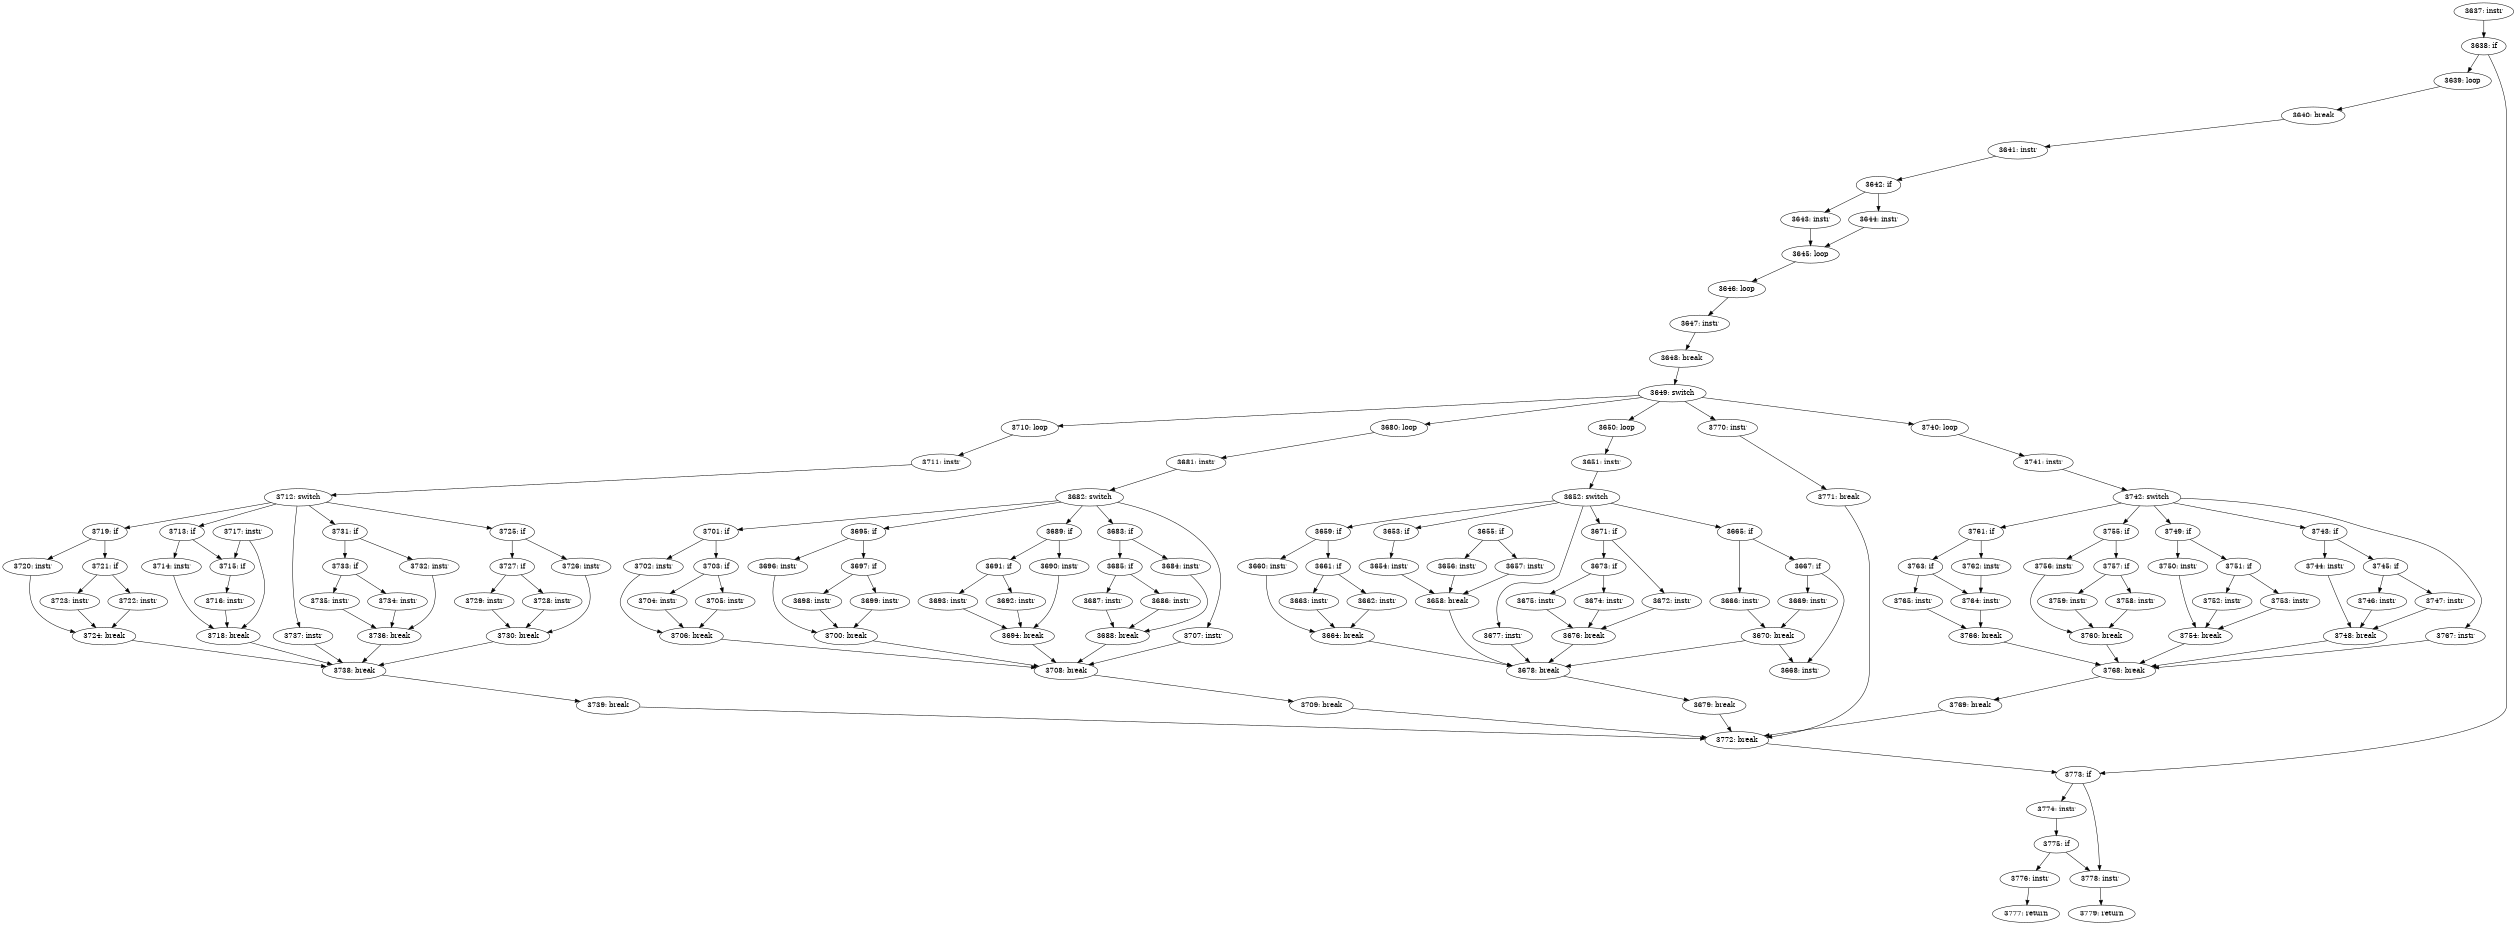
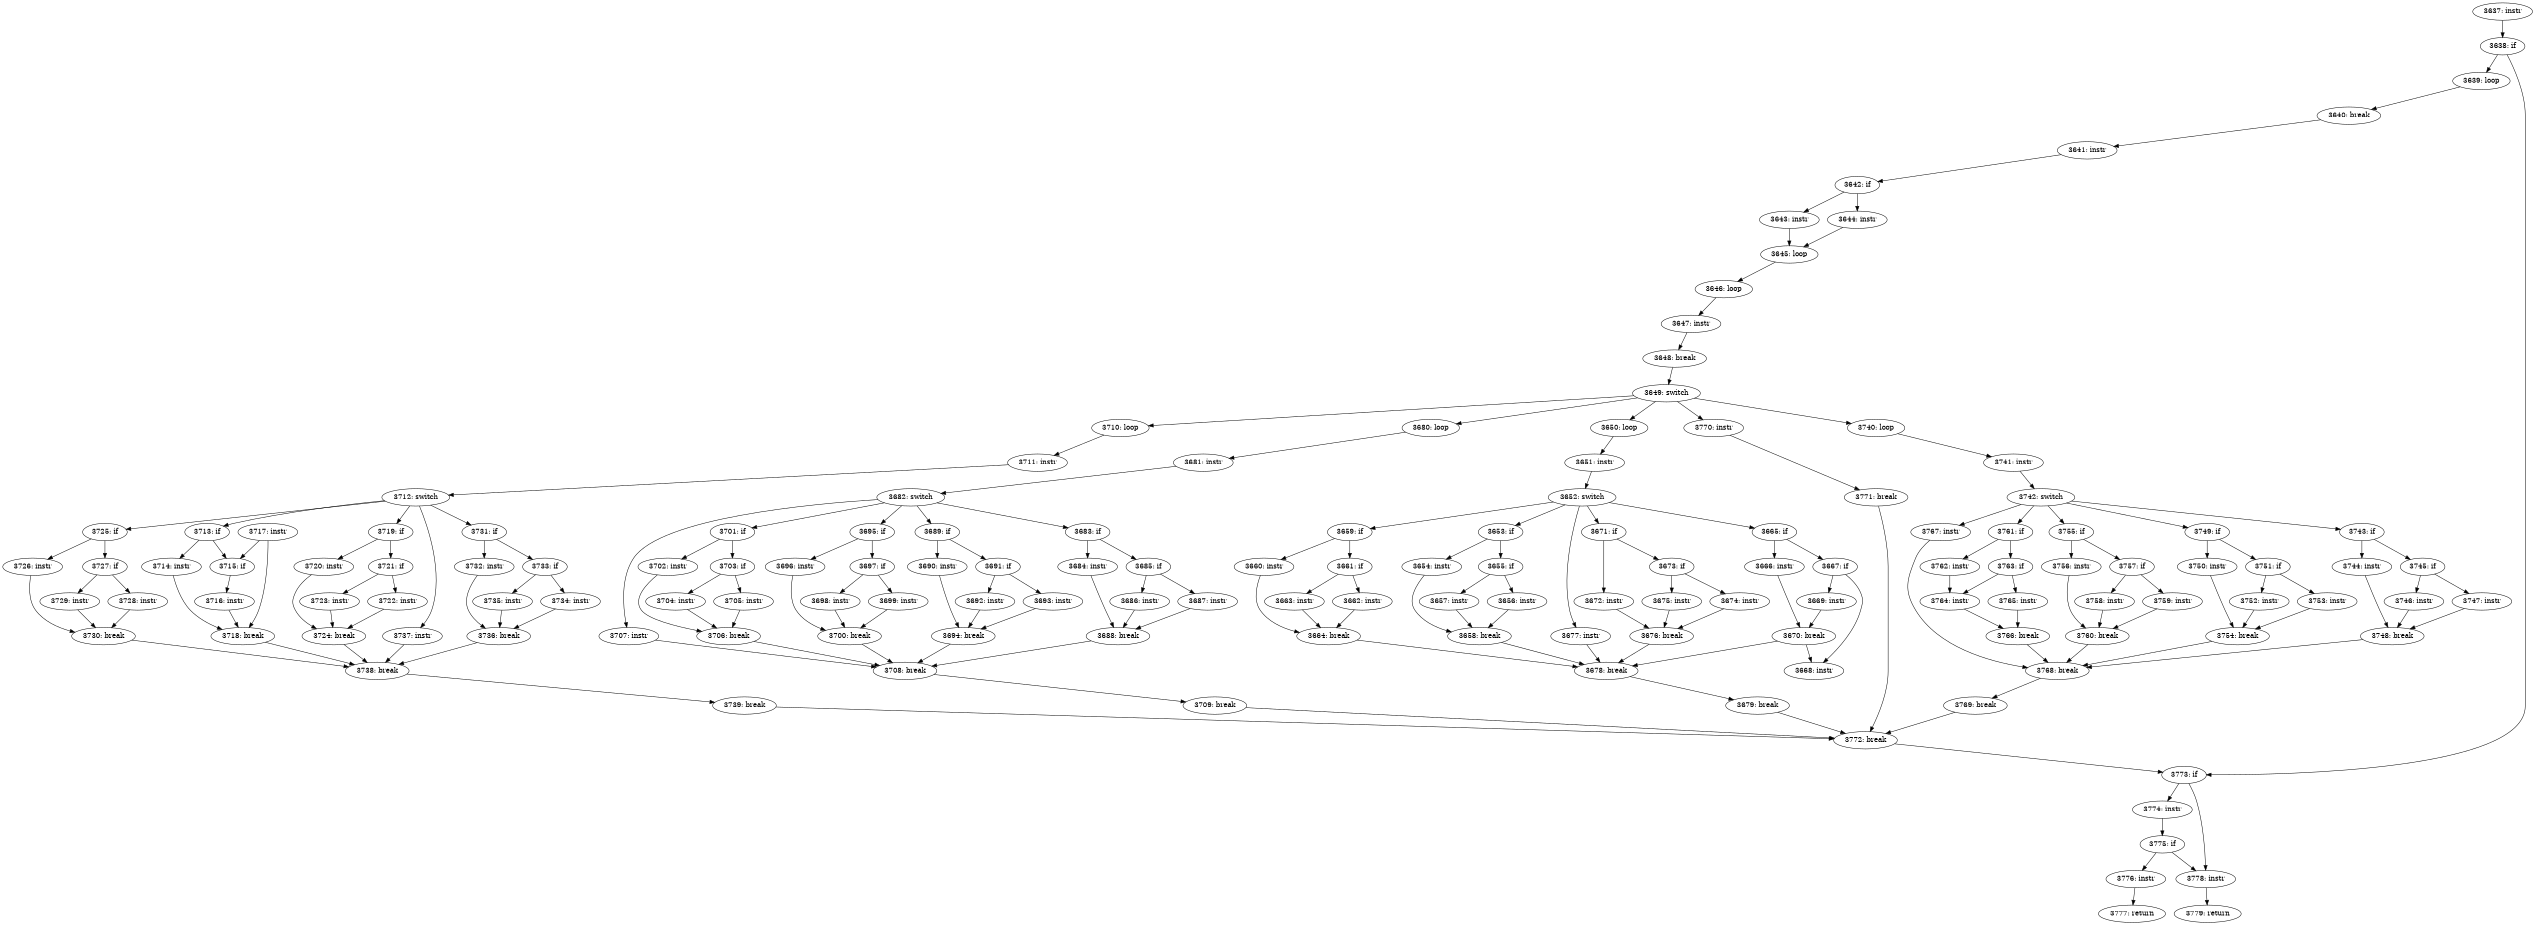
edge "3653: if" -> "3655: if": added
